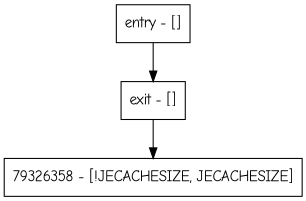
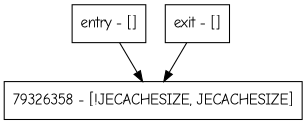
edge "entry - []" -> "exit - []": now "entry - []" -> "79326358 - [!JECACHESIZE, JECACHESIZE]"
